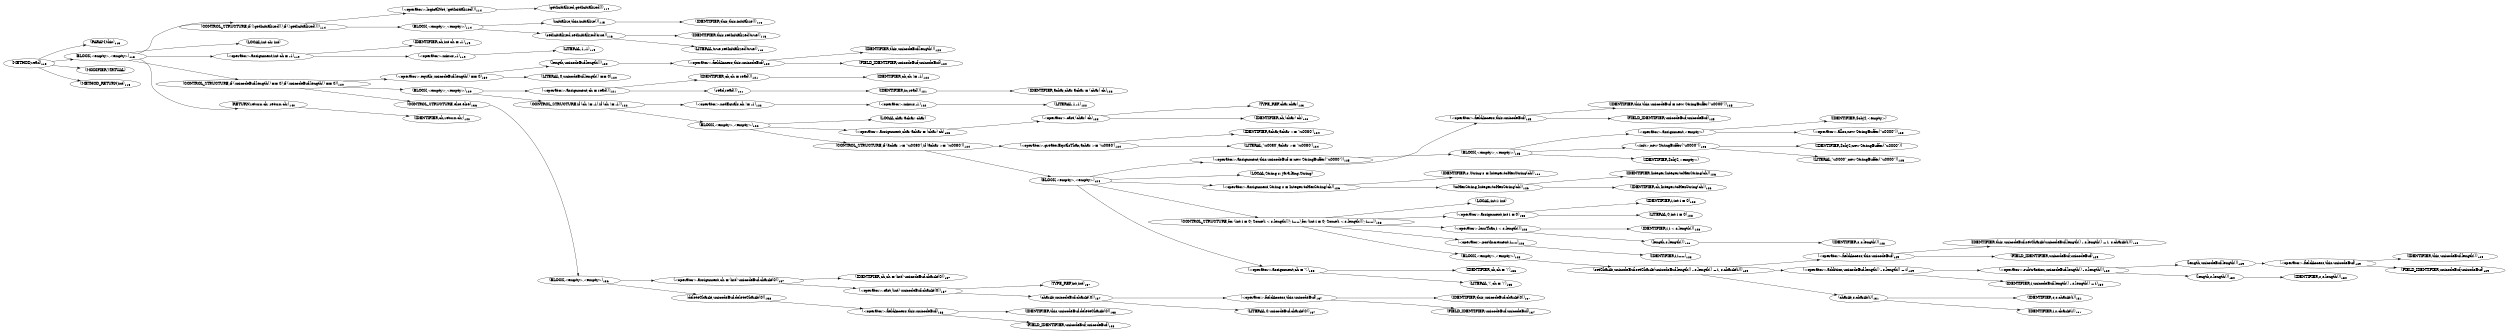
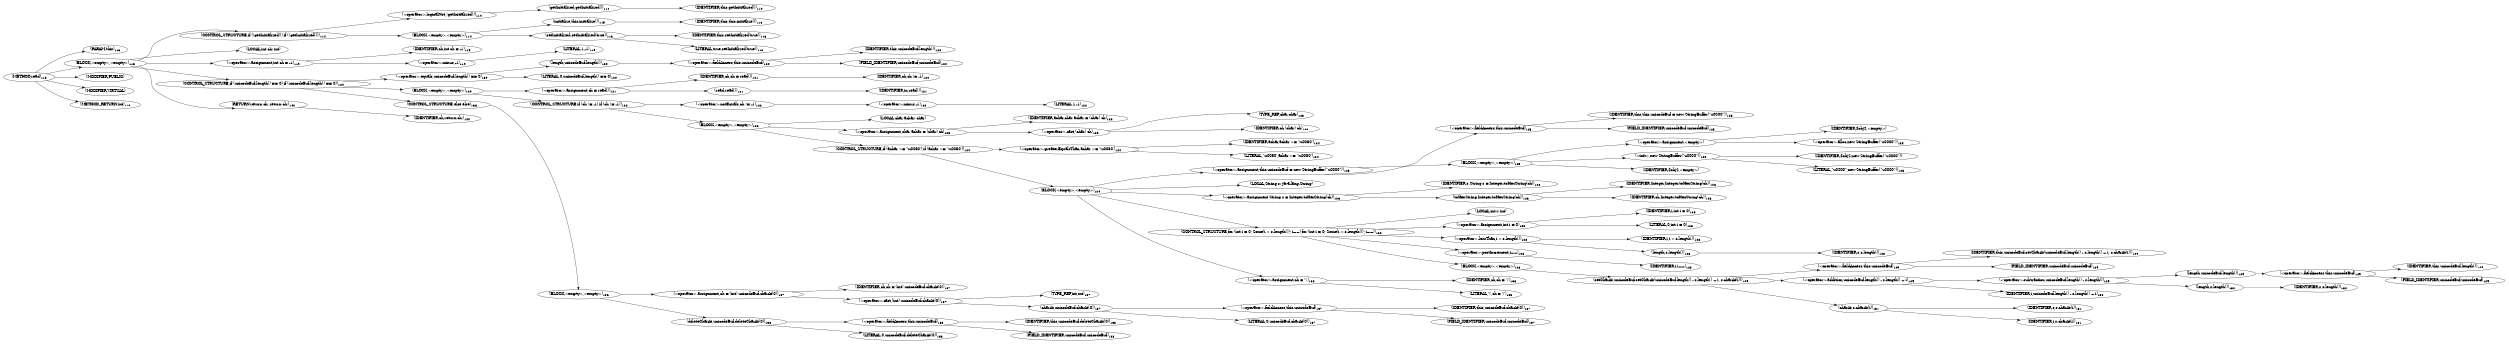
node "(IDENTIFIER,this,getInitialized())": added
node "(MODIFIER,PUBLIC)": added
edge "(IDENTIFIER,in,read())" -> "(IDENTIFIER,achar,char achar = (char) ch)": now "(<operator>.assignment,char achar = (char) ch)" -> "(IDENTIFIER,achar,char achar = (char) ch)"
node "(LITERAL,0,unicodeBuf.deleteCharAt(0))": added
